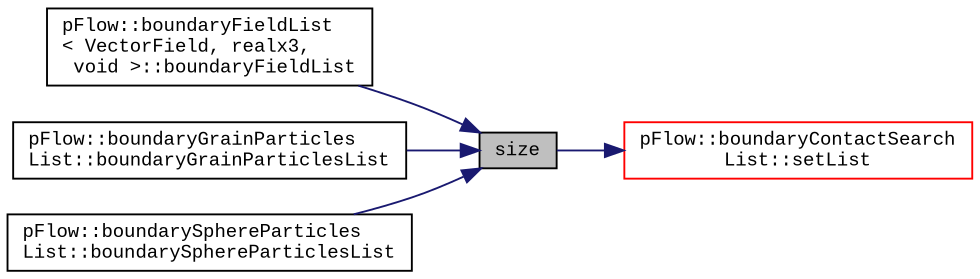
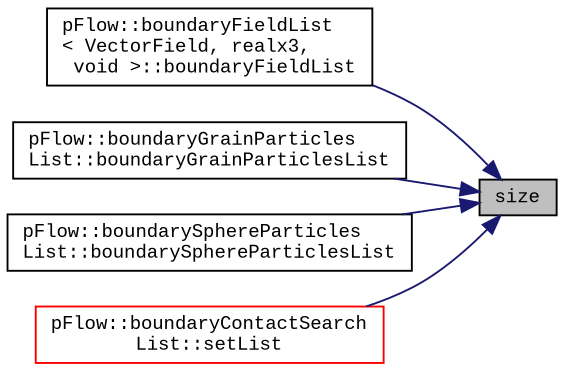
edge "size" -> "pFlow::boundaryContactSearch List::setList": reversed
